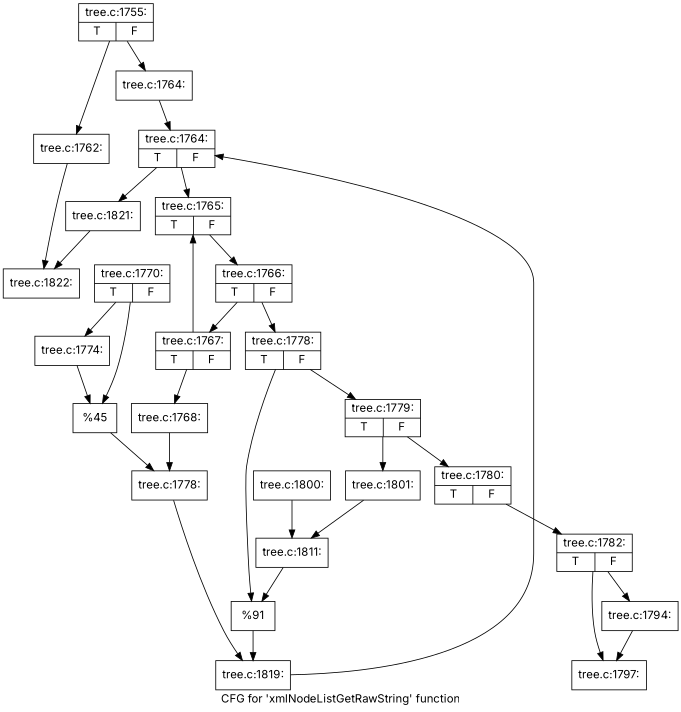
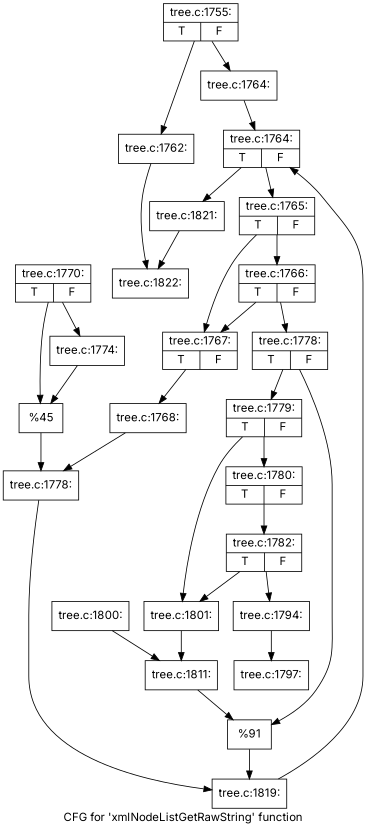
edge "tree.c:1767:" -> "tree.c:1765:": reversed
edge "tree.c:1782:" -> "tree.c:1797:": now "tree.c:1782:" -> "tree.c:1801:"
